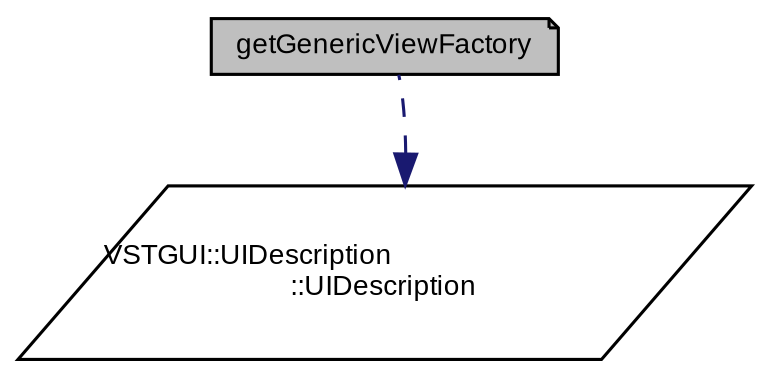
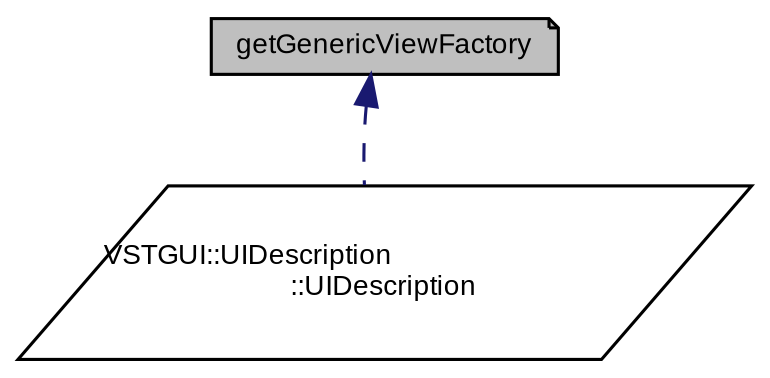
edge "getGenericViewFactory" -> "VSTGUI::UIDescription ::UIDescription": reversed
